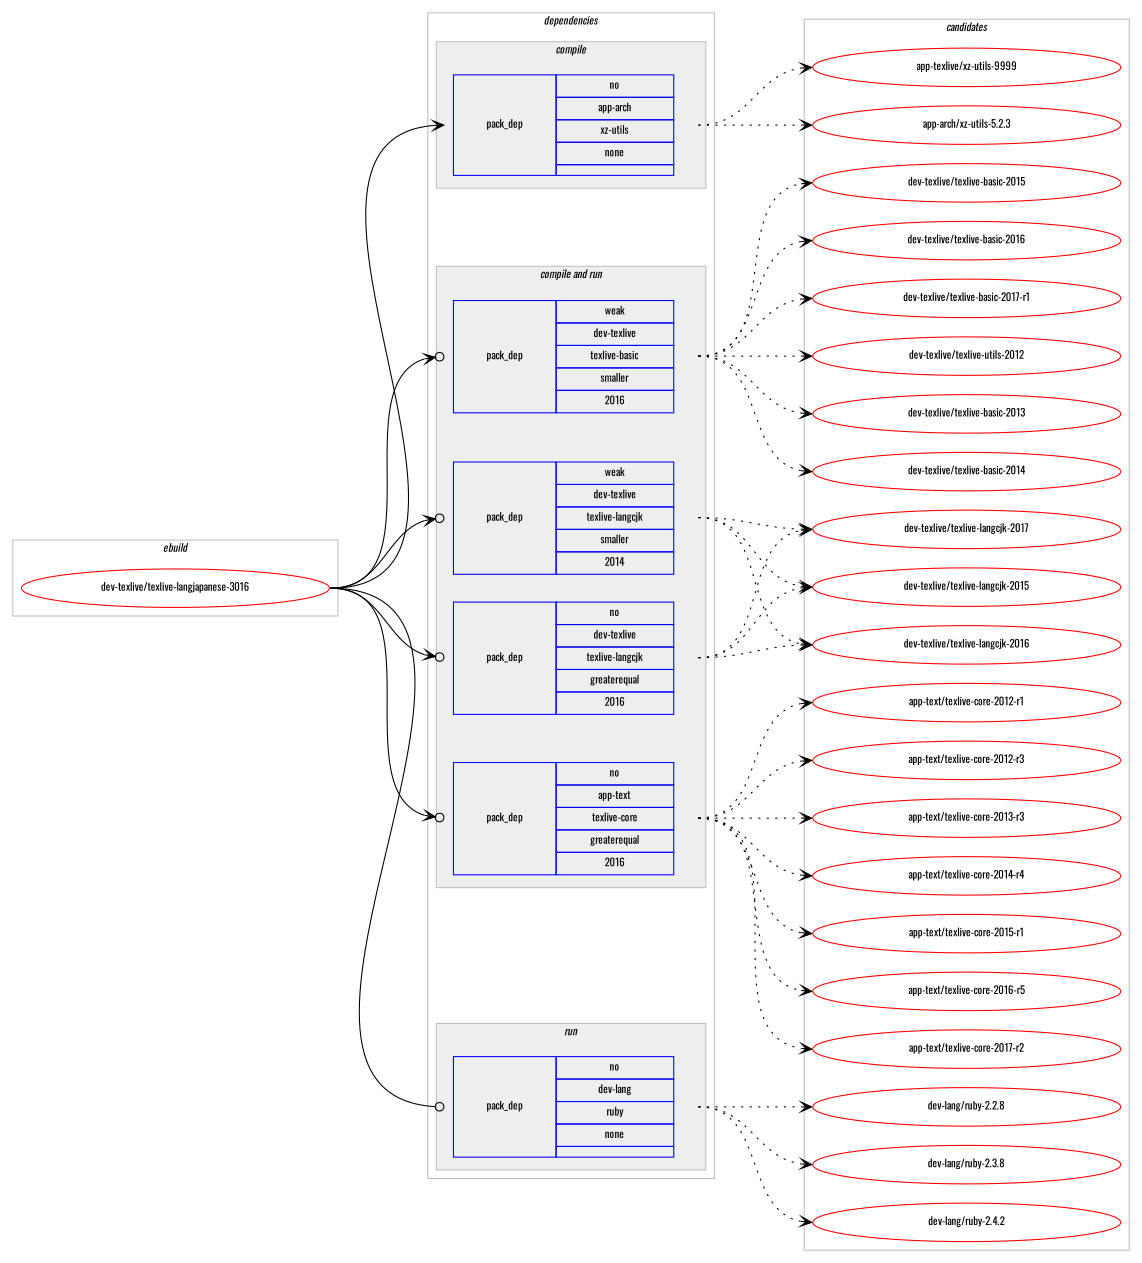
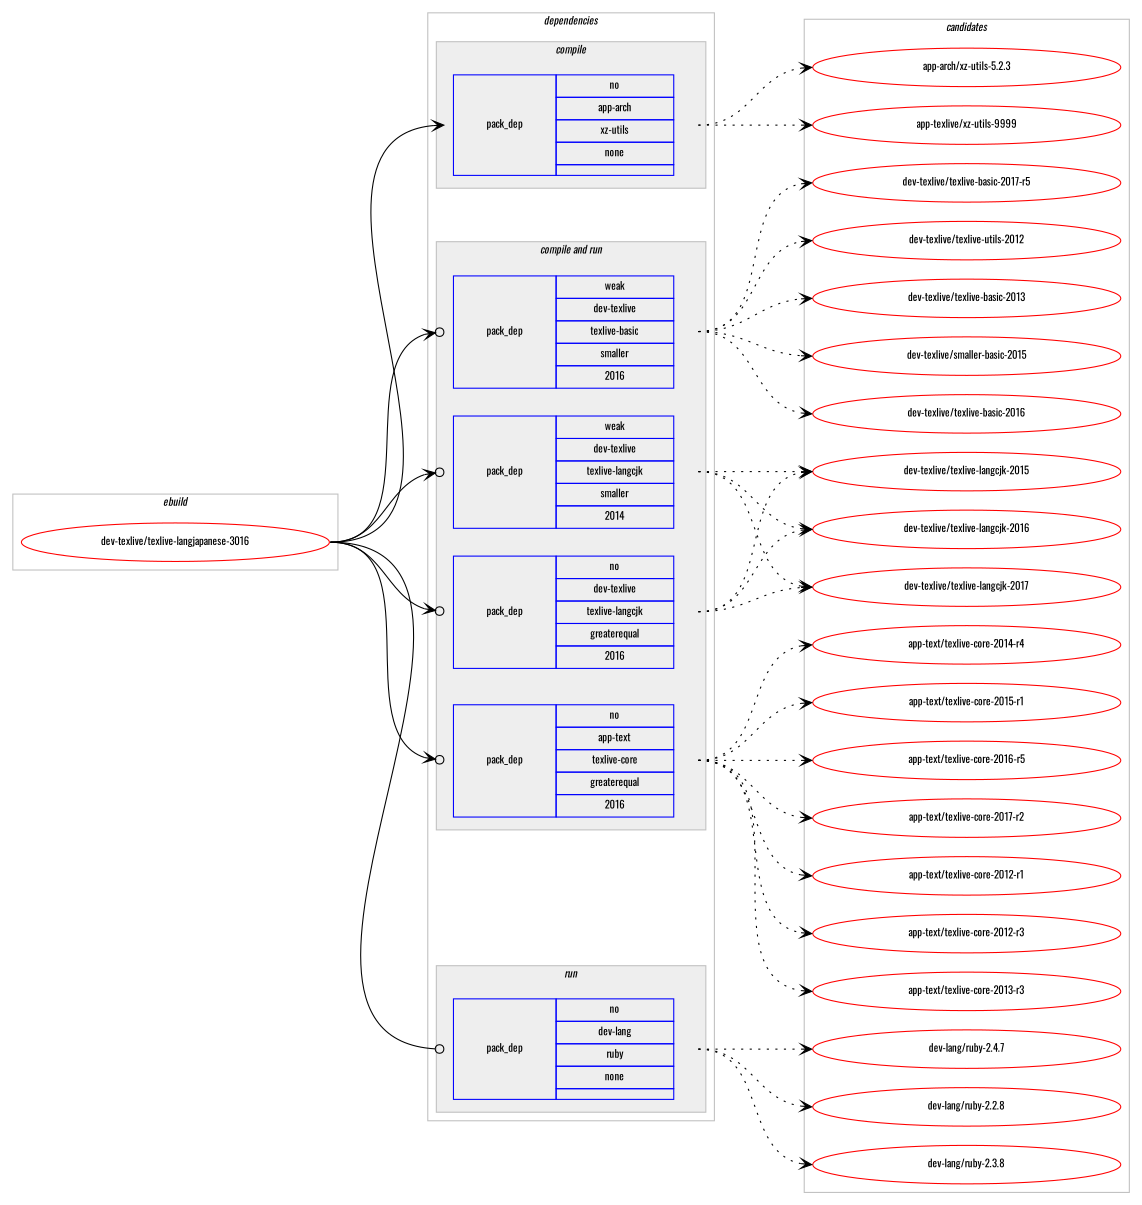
node "dev-texlive/texlive-basic-2015": label "dev-texlive/texlive-basic-2015" -> "dev-texlive/smaller-basic-2015"
node "dev-texlive/texlive-basic-2017-r1": label "dev-texlive/texlive-basic-2017-r1" -> "dev-texlive/texlive-basic-2017-r5"
node "dev-texlive/texlive-basic-2014": removed
node "dev-lang/ruby-2.4.2": label "dev-lang/ruby-2.4.2" -> "dev-lang/ruby-2.4.7"
